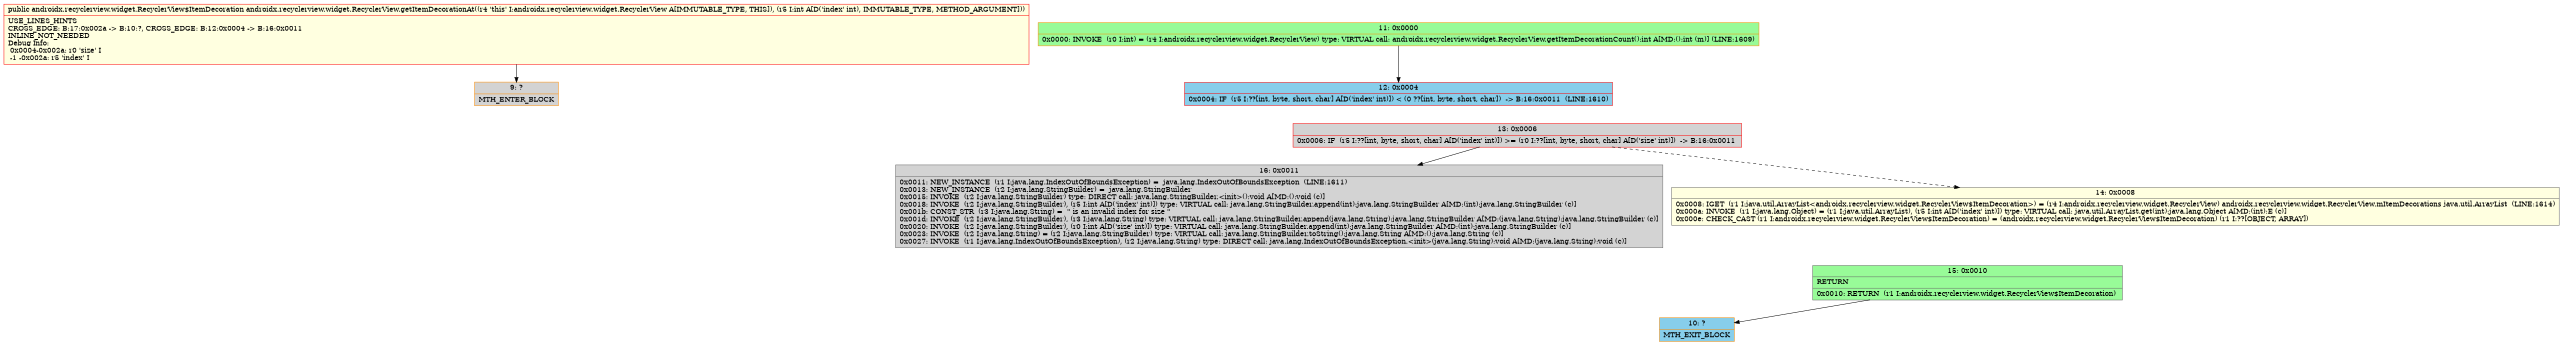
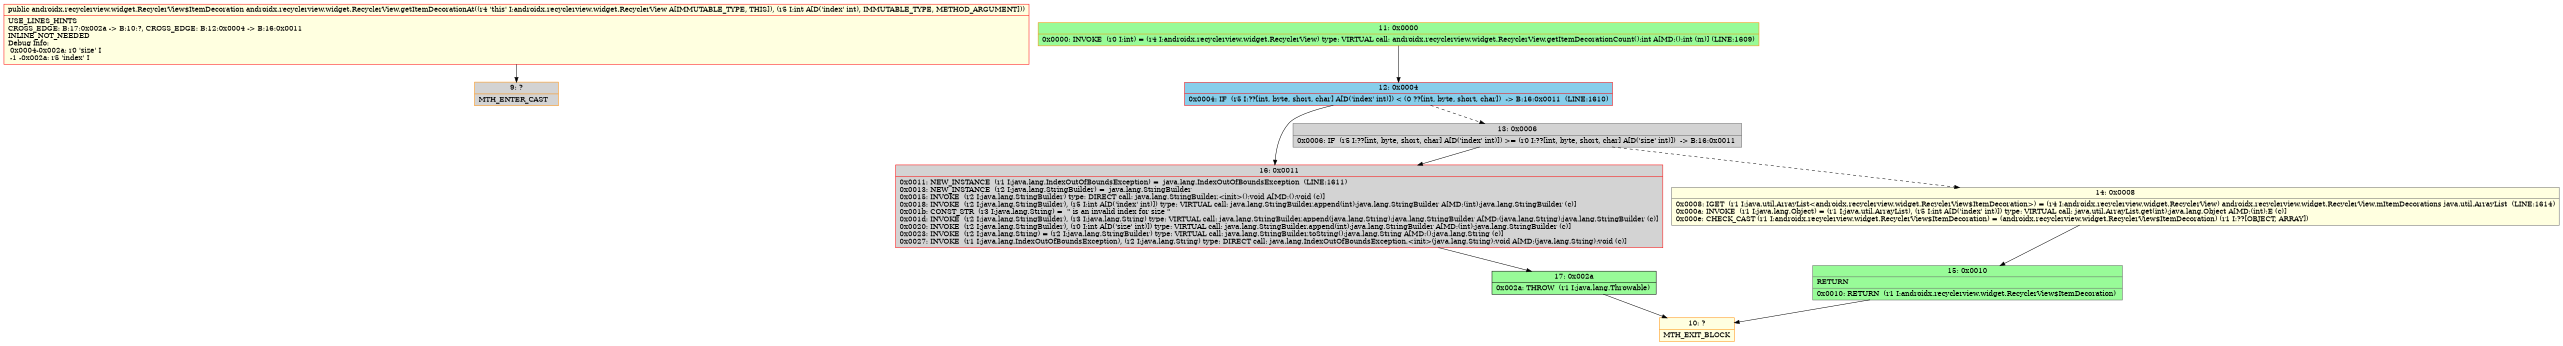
node "9: ?": text "MTH_ENTER_BLOCK" -> "MTH_ENTER_CAST"
edge "12: 0x0004" -> "13: 0x0006": added
edge "12: 0x0004" -> "16: 0x0011": added
node "13: 0x0006": color red -> gray40
node "16: 0x0011": color gray40 -> red
edge "14: 0x0008" -> "15: 0x0010": added
node "17: 0x002a": added
node "10: ?": fillcolor skyblue -> lightyellow
